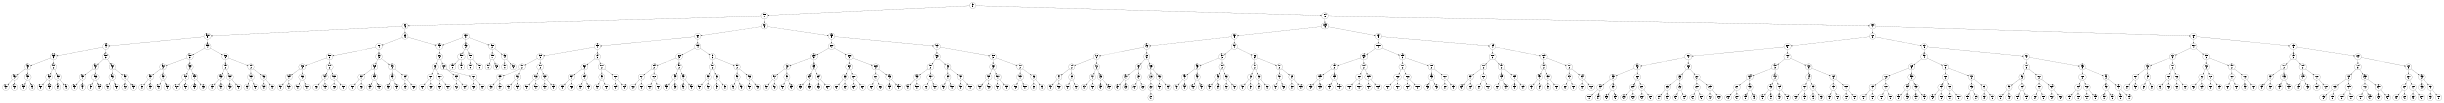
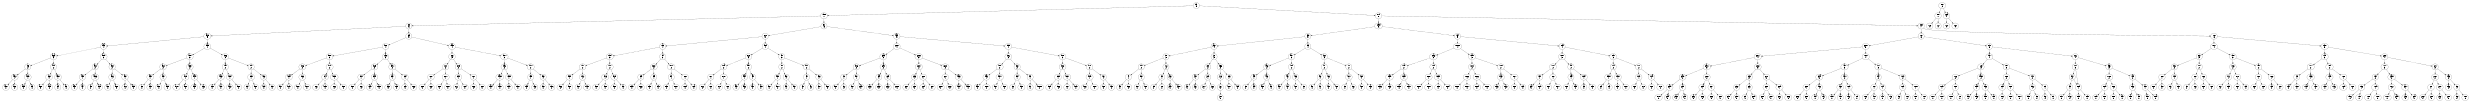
edge "dew 3" -> "dab 4": reversed
edge "son 3" -> "sow 2": now "son 3" -> "sod 1"
node "alb 1": label "alb 1" -> "ohm 1"
node "say 0": removed
